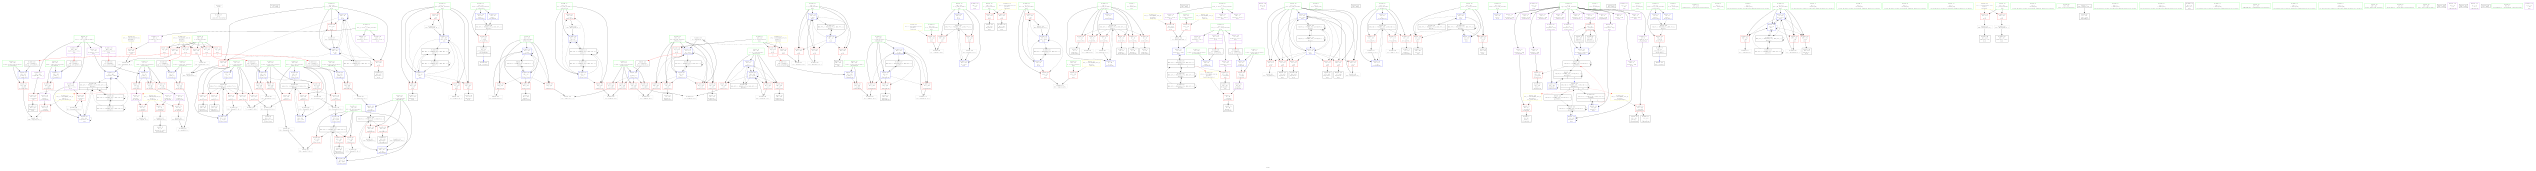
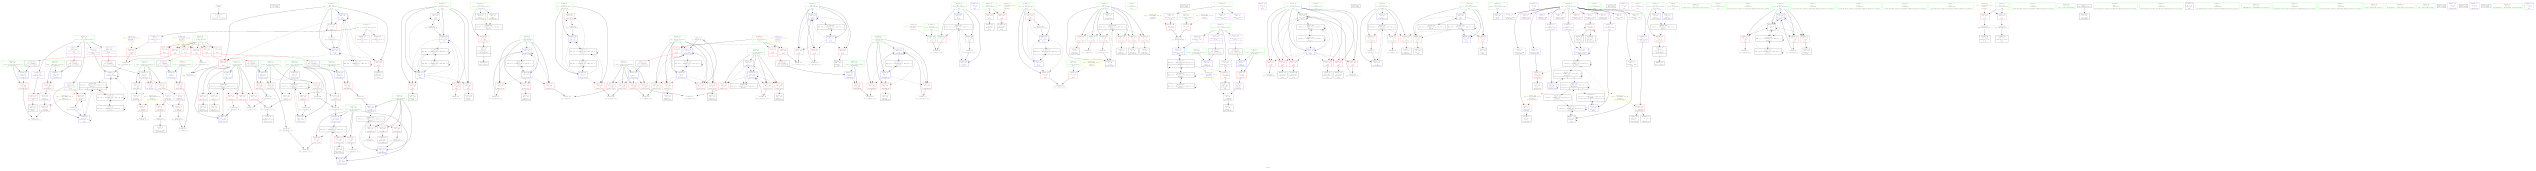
node "NodeID: 217": added
